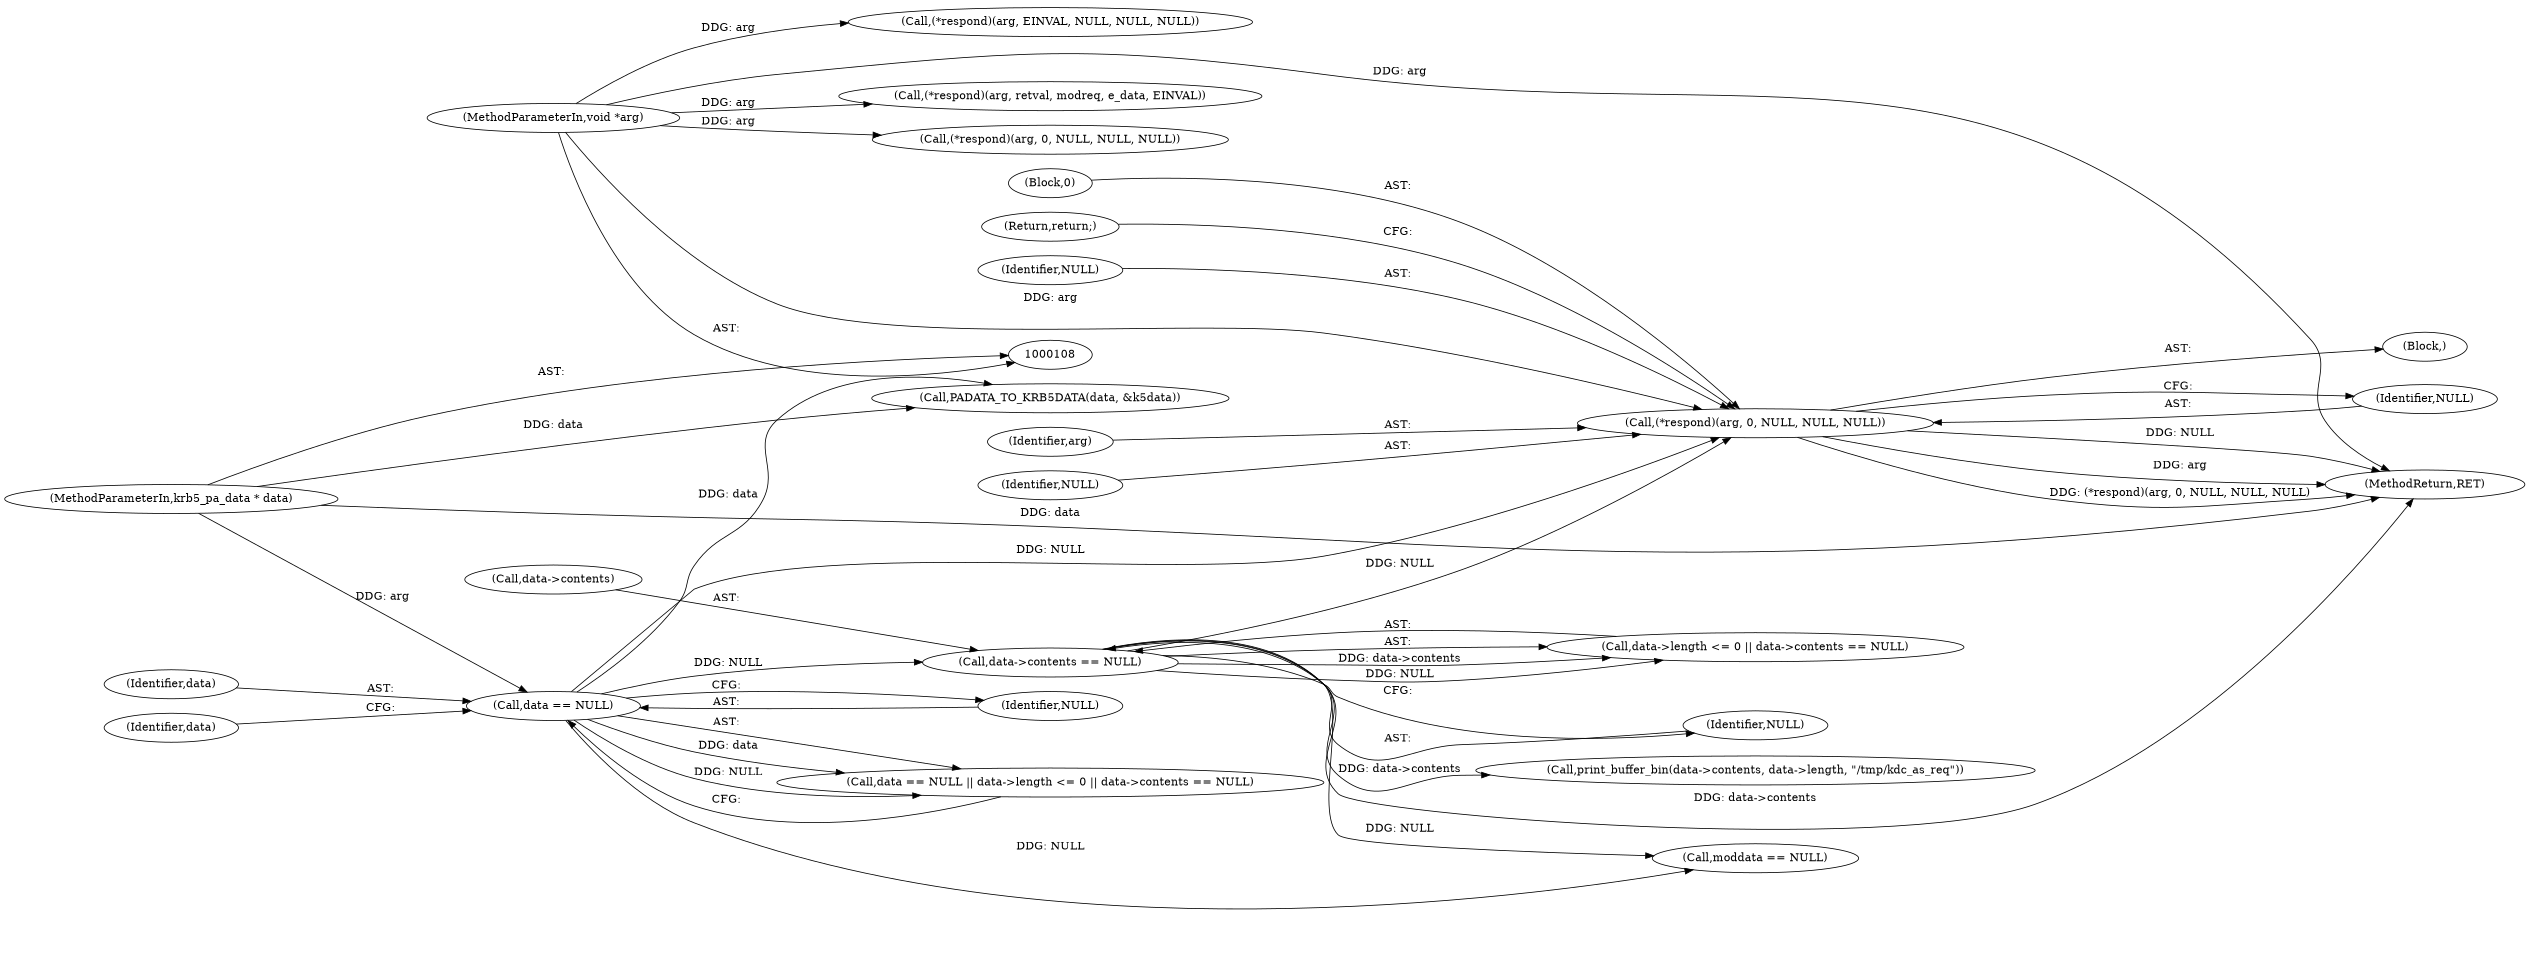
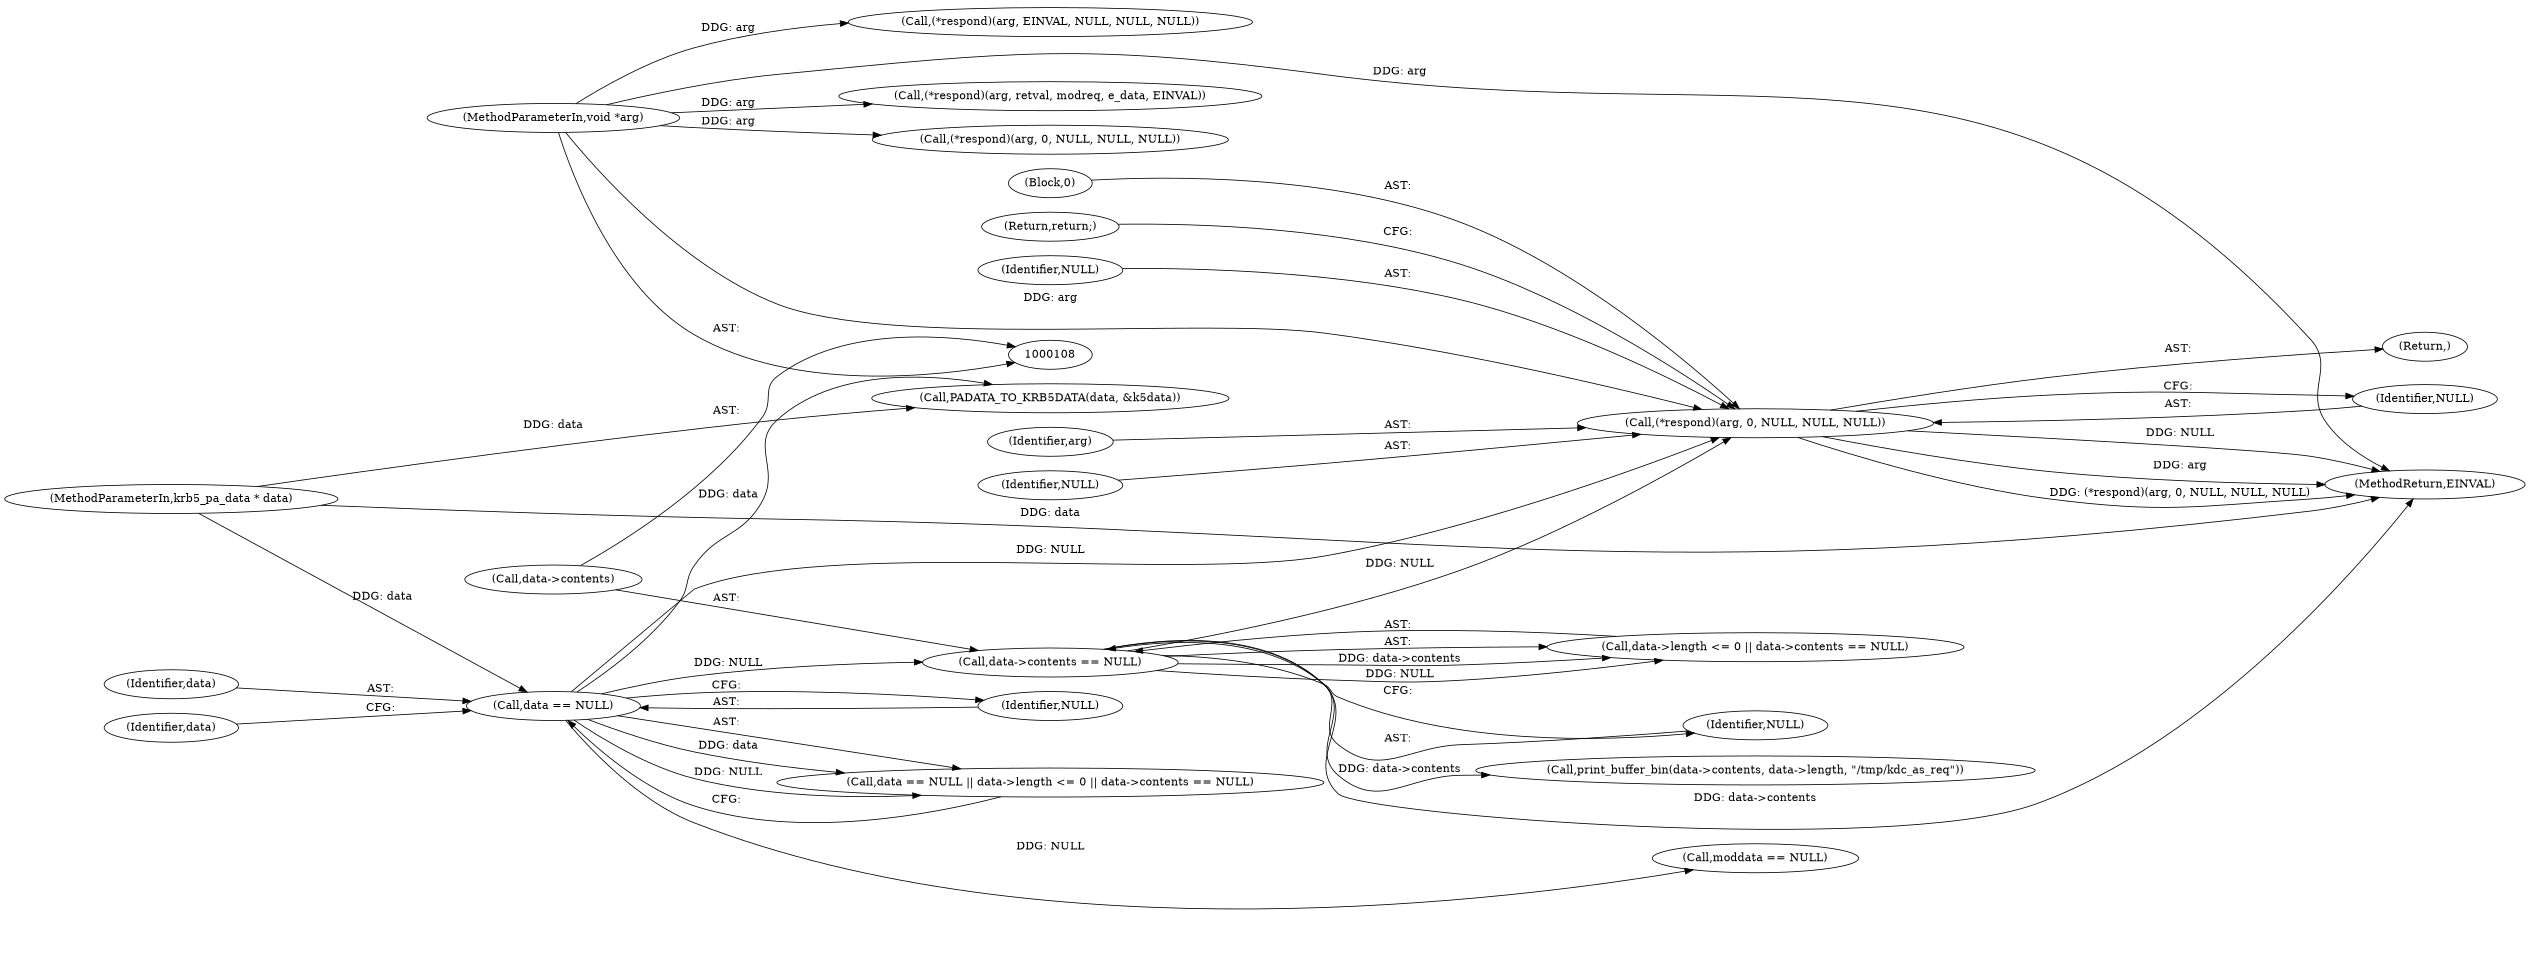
node "(Block,)": label "(Block,)" -> "(Return,)"
edge "(MethodParameterIn,krb5_pa_data * data)" -> "1000108": now "(Call,data->contents)" -> "1000108"
node "(MethodReturn,RET)": label "(MethodReturn,RET)" -> "(MethodReturn,EINVAL)"
edge "(MethodParameterIn,krb5_pa_data * data)" -> "(Call,data == NULL)": label "DDG: arg" -> "DDG: data"
edge "(Call,data->contents == NULL)" -> "(Call,moddata == NULL)": removed, label "DDG: NULL"
